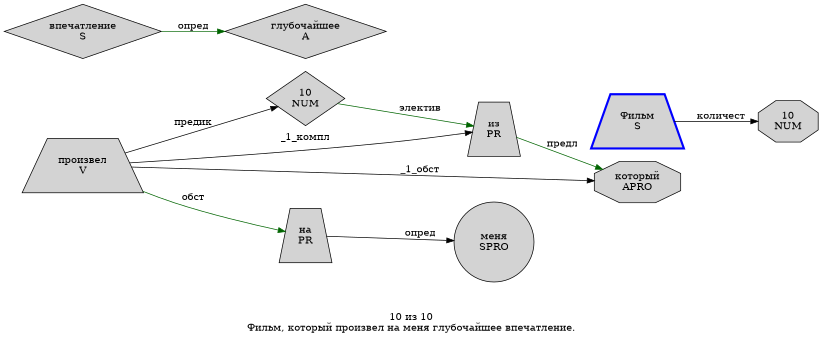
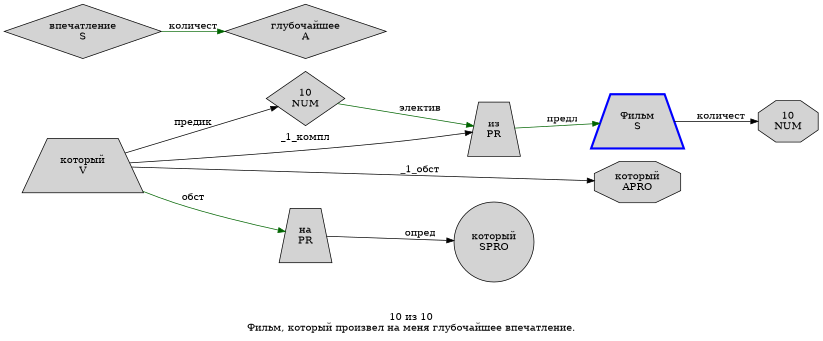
edge "впечатление S" -> "глубочайшее A": label "опред" -> "количест"
edge "из PR" -> "который APRO": now "из PR" -> "Фильм S"
node "произвел V": label "произвел V" -> "который V"
node "меня SPRO": label "меня SPRO" -> "который SPRO"
